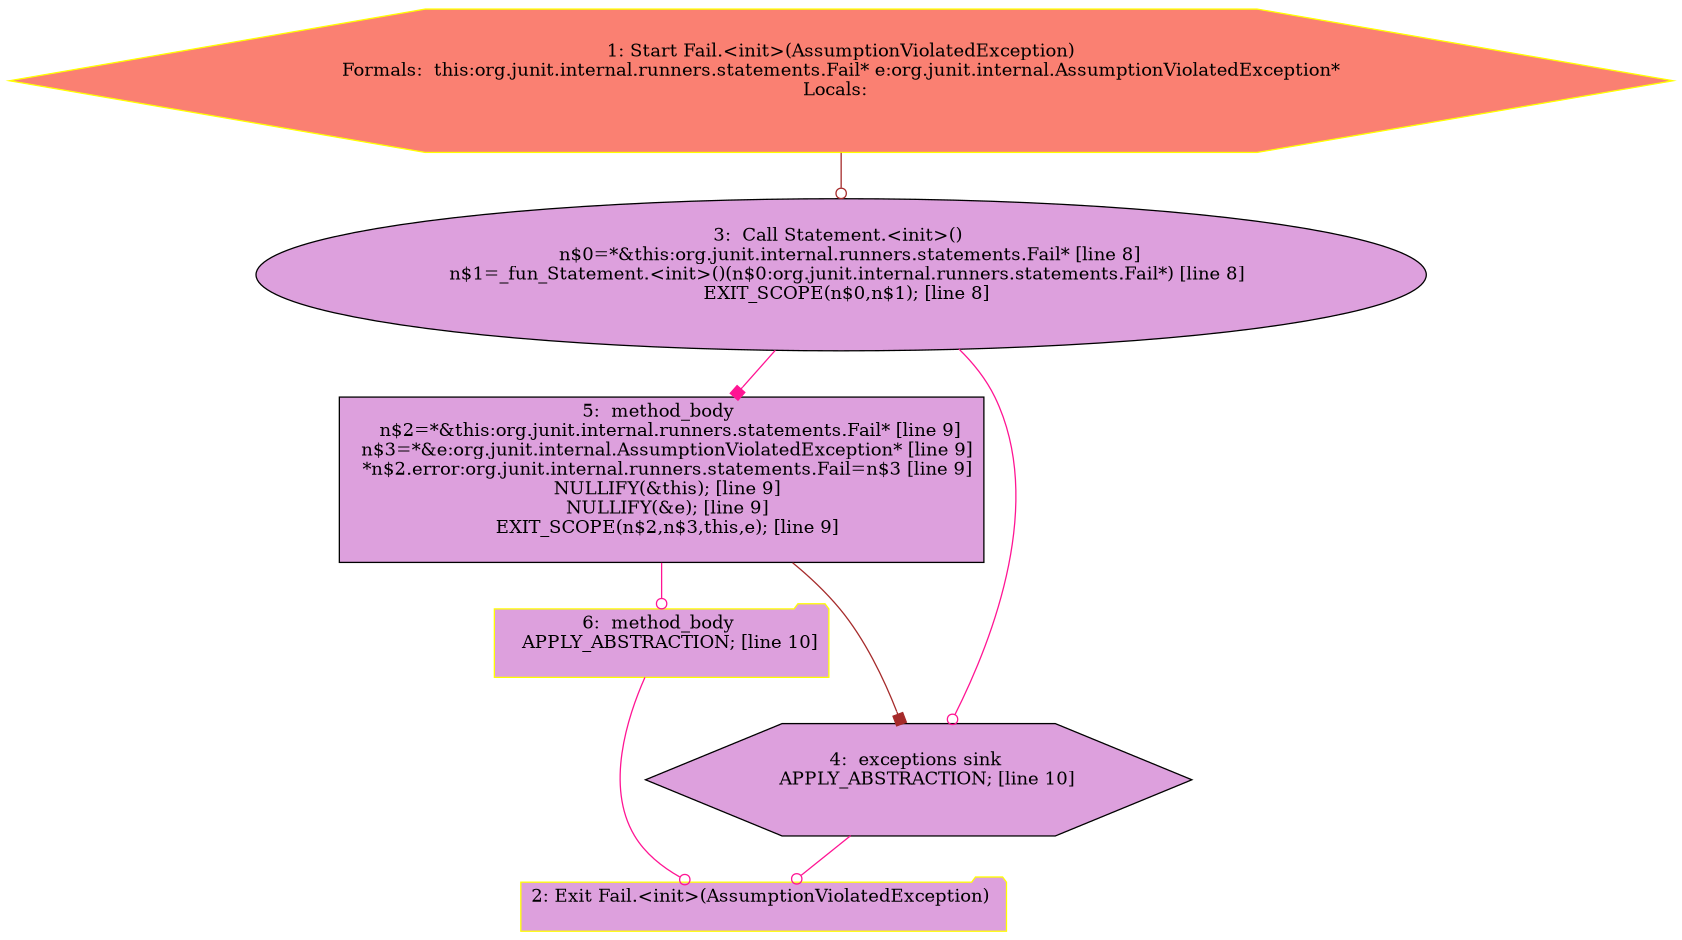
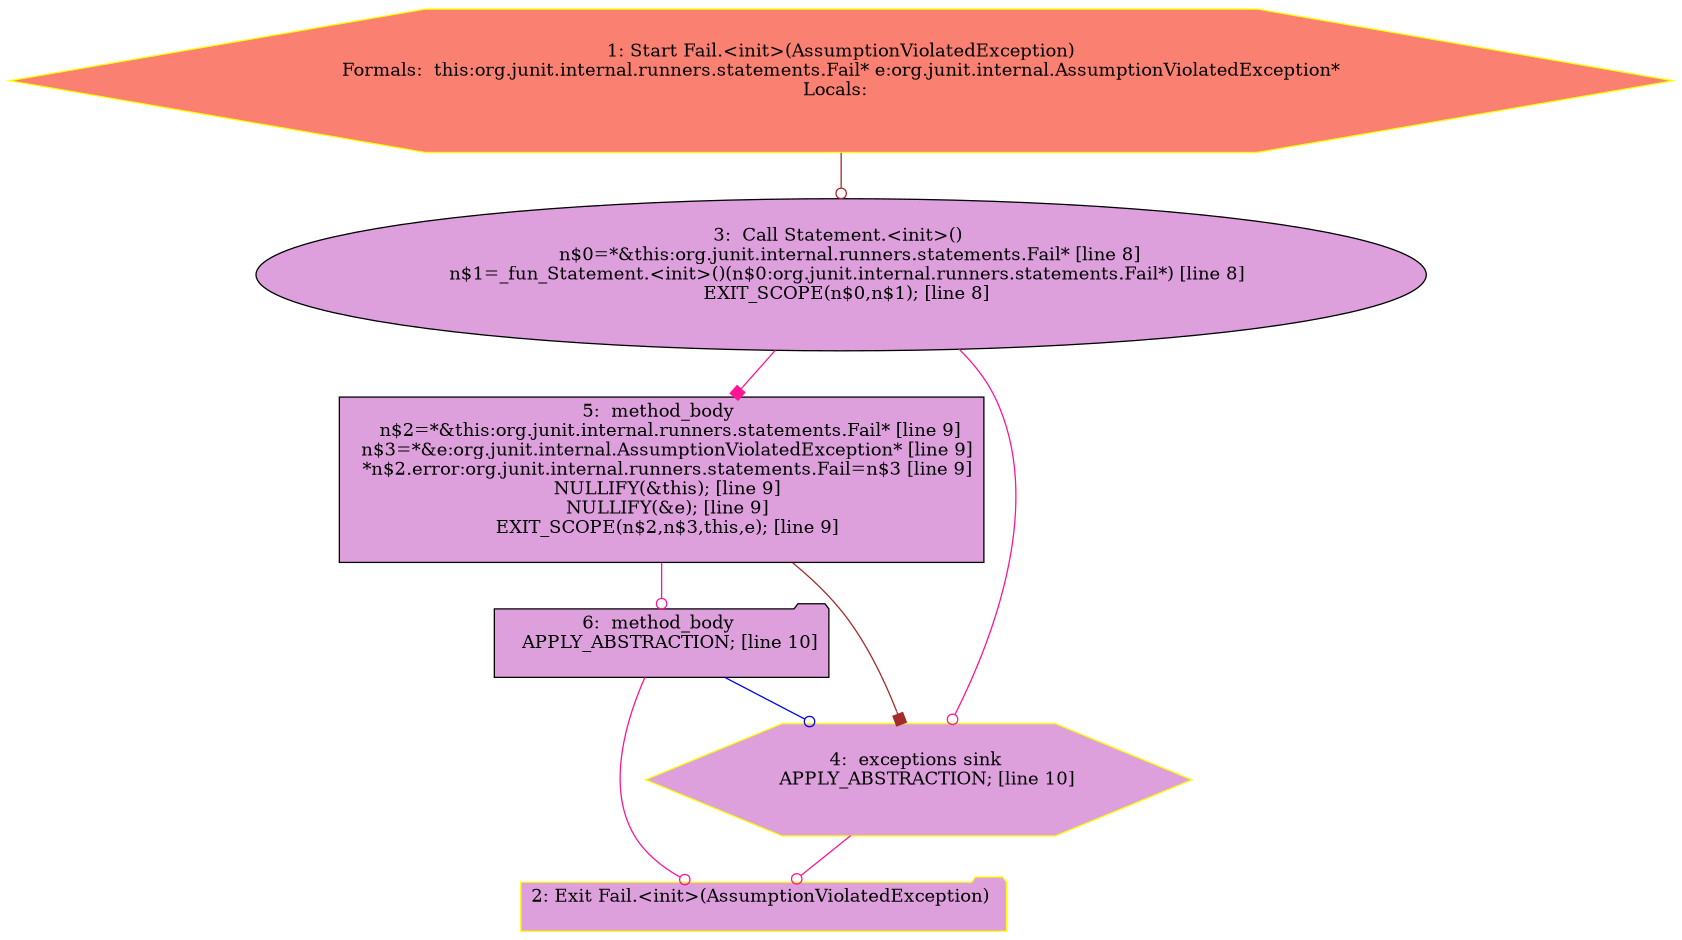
node "6:  method_body APPLY_ABSTRACTION; [line 10]": color yellow -> black
edge "6:  method_body APPLY_ABSTRACTION; [line 10]" -> "4:  exceptions sink APPLY_ABSTRACTION; [line 10]": added
node "4:  exceptions sink APPLY_ABSTRACTION; [line 10]": color black -> yellow
